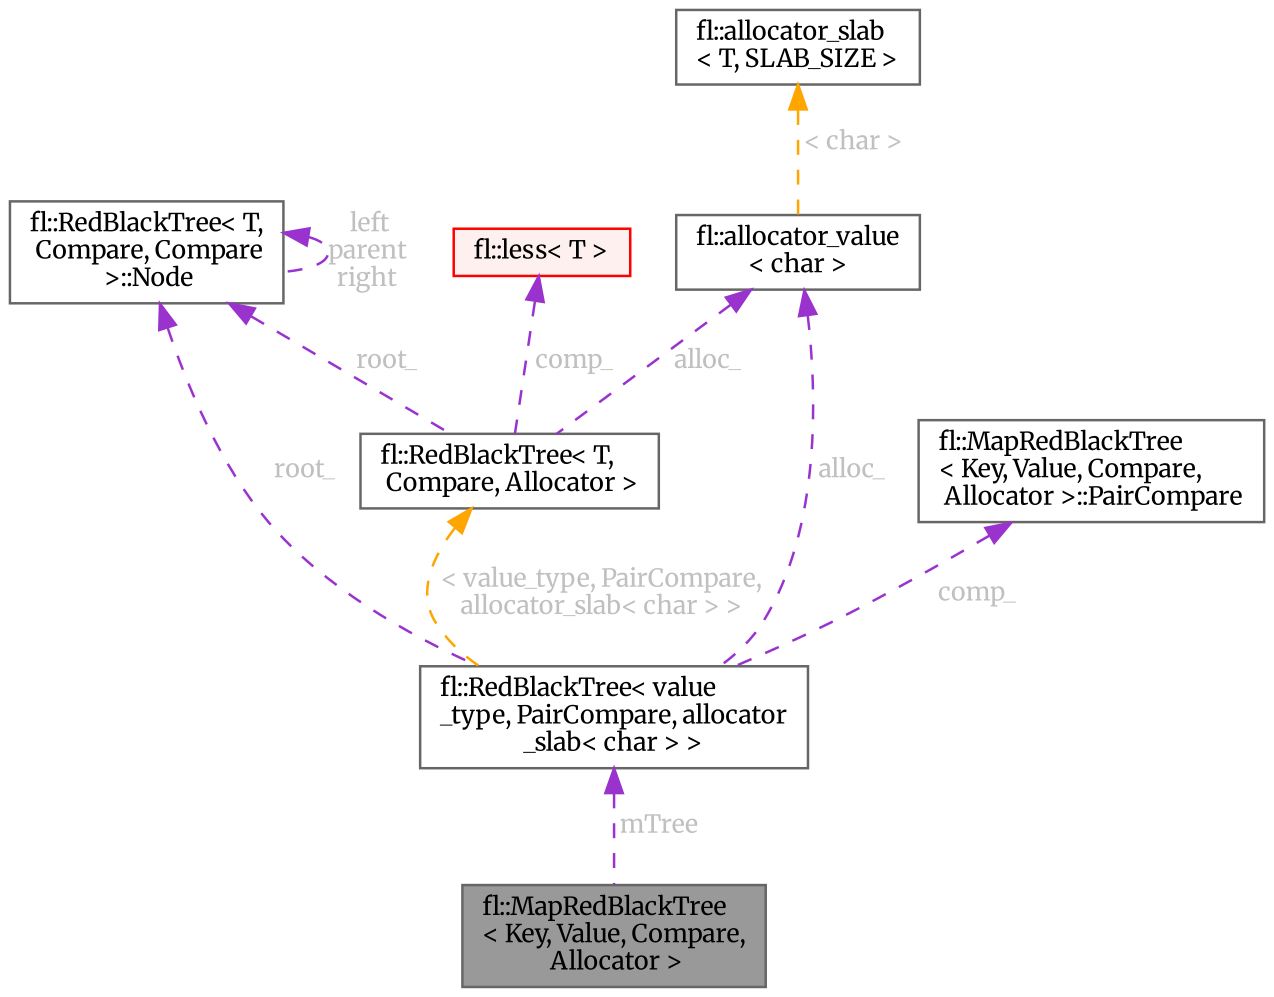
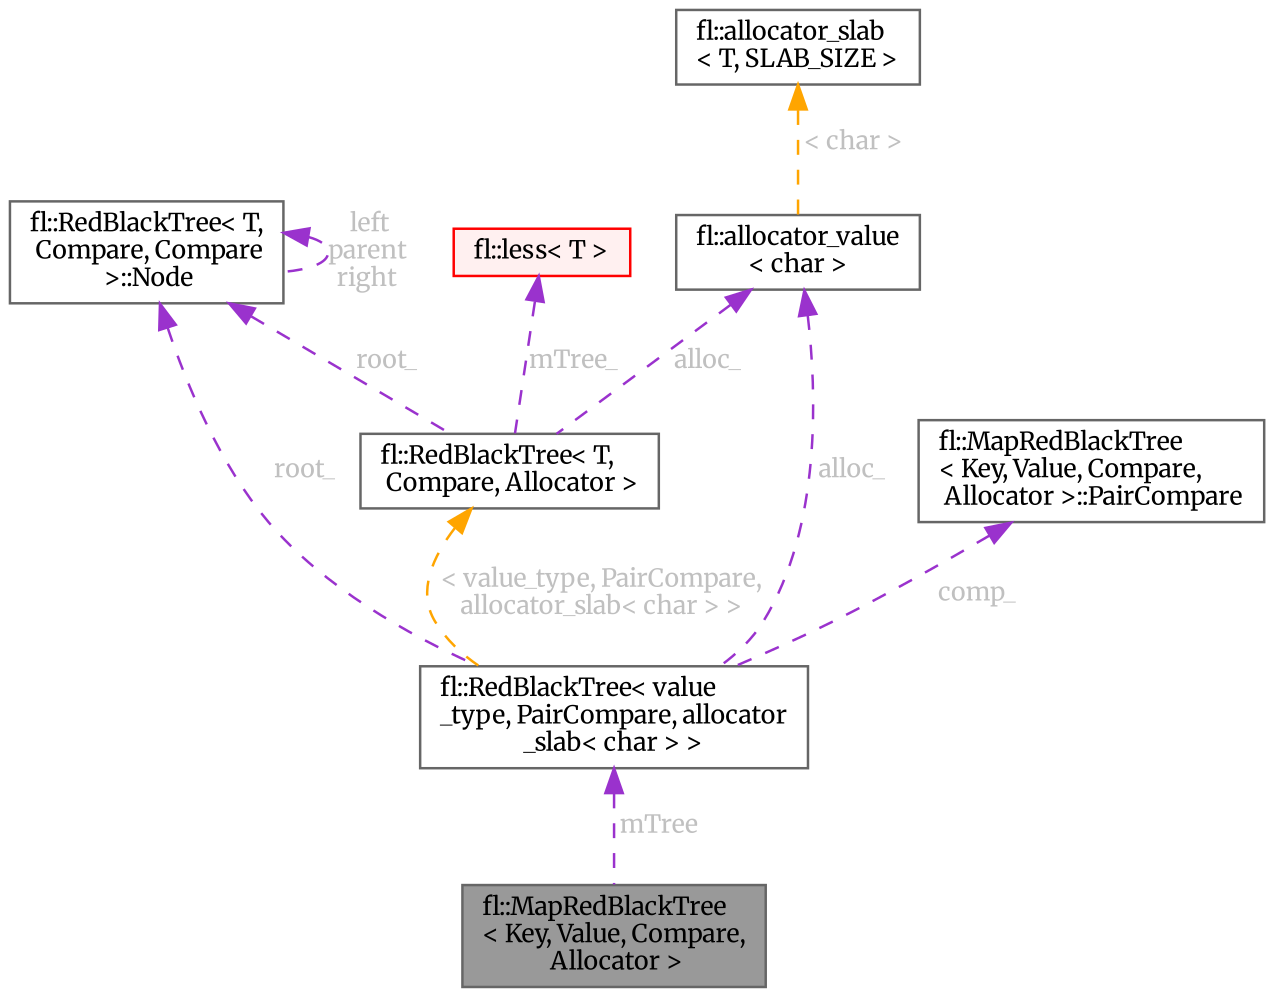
edge "fl::RedBlackTree< T, Compare, Allocator >" -> "fl::less< T >": label " comp_" -> " mTree_"
